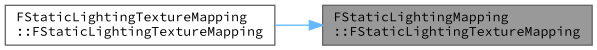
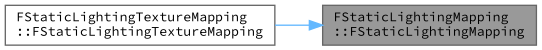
node "FStaticLightingMapping ::FStaticLightingTextureMapping": label "FStaticLightingMapping ::FStaticLightingTextureMapping" -> "FStaticLightingMapping ::FStaticLightingMapping"
